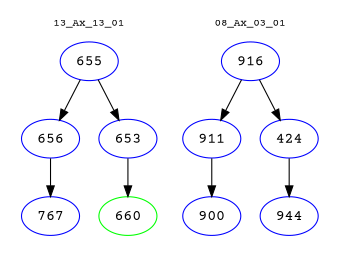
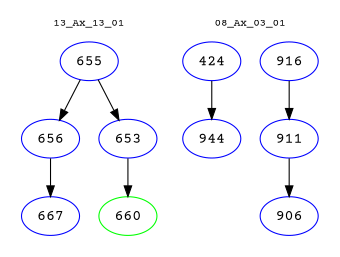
edge "916" -> "424": removed
node "767": label "767" -> "667"
node "900": label "900" -> "906"
